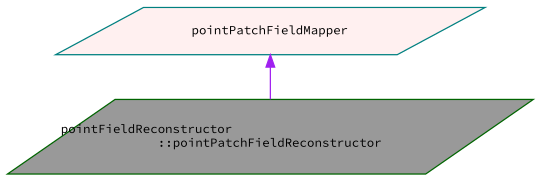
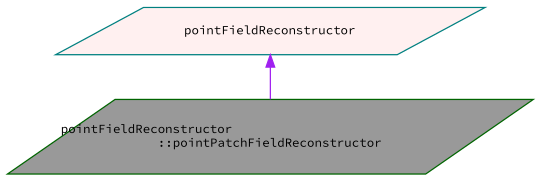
node "pointPatchFieldMapper": label "pointPatchFieldMapper" -> "pointFieldReconstructor"
